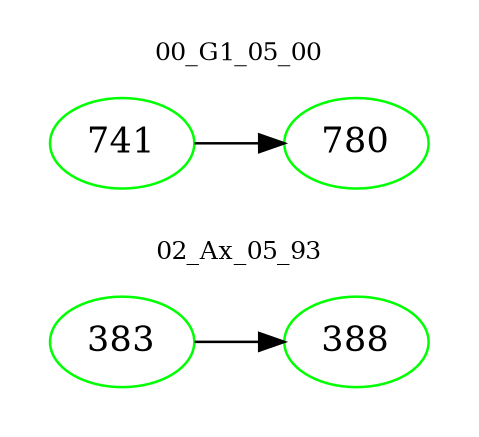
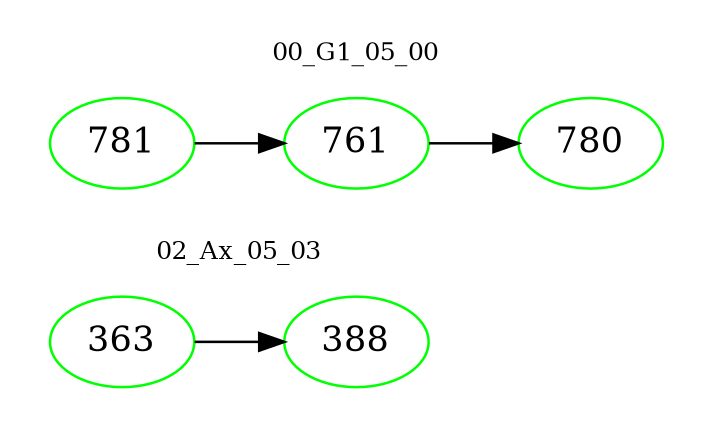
node "741": label "741" -> "761"
node "781": added
cluster "02_Ax_05_93": label "02_Ax_05_93" -> "02_Ax_05_03"
node "383": label "383" -> "363"
